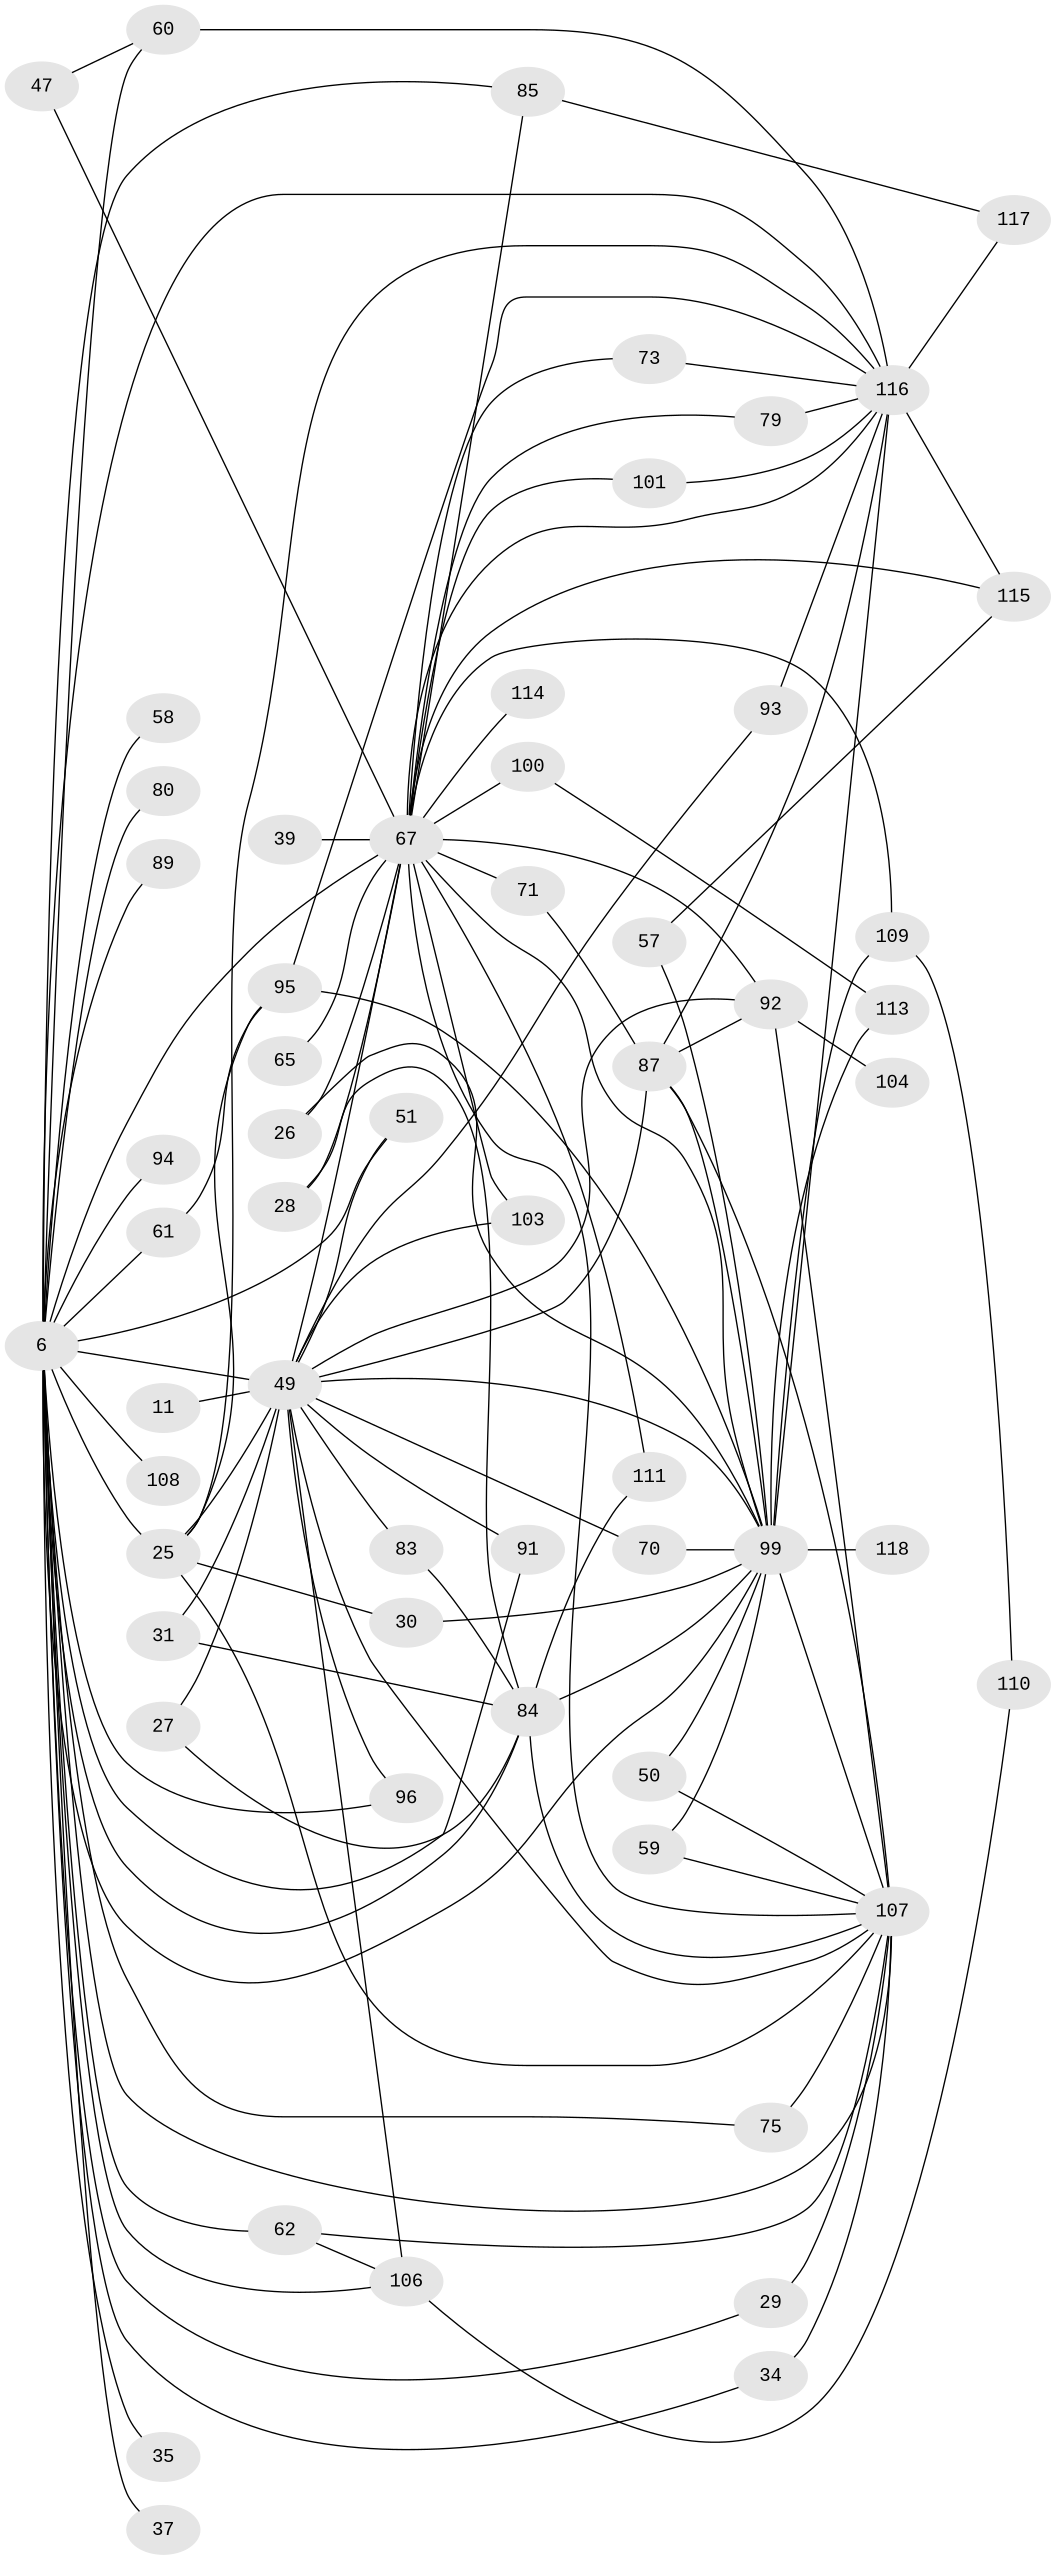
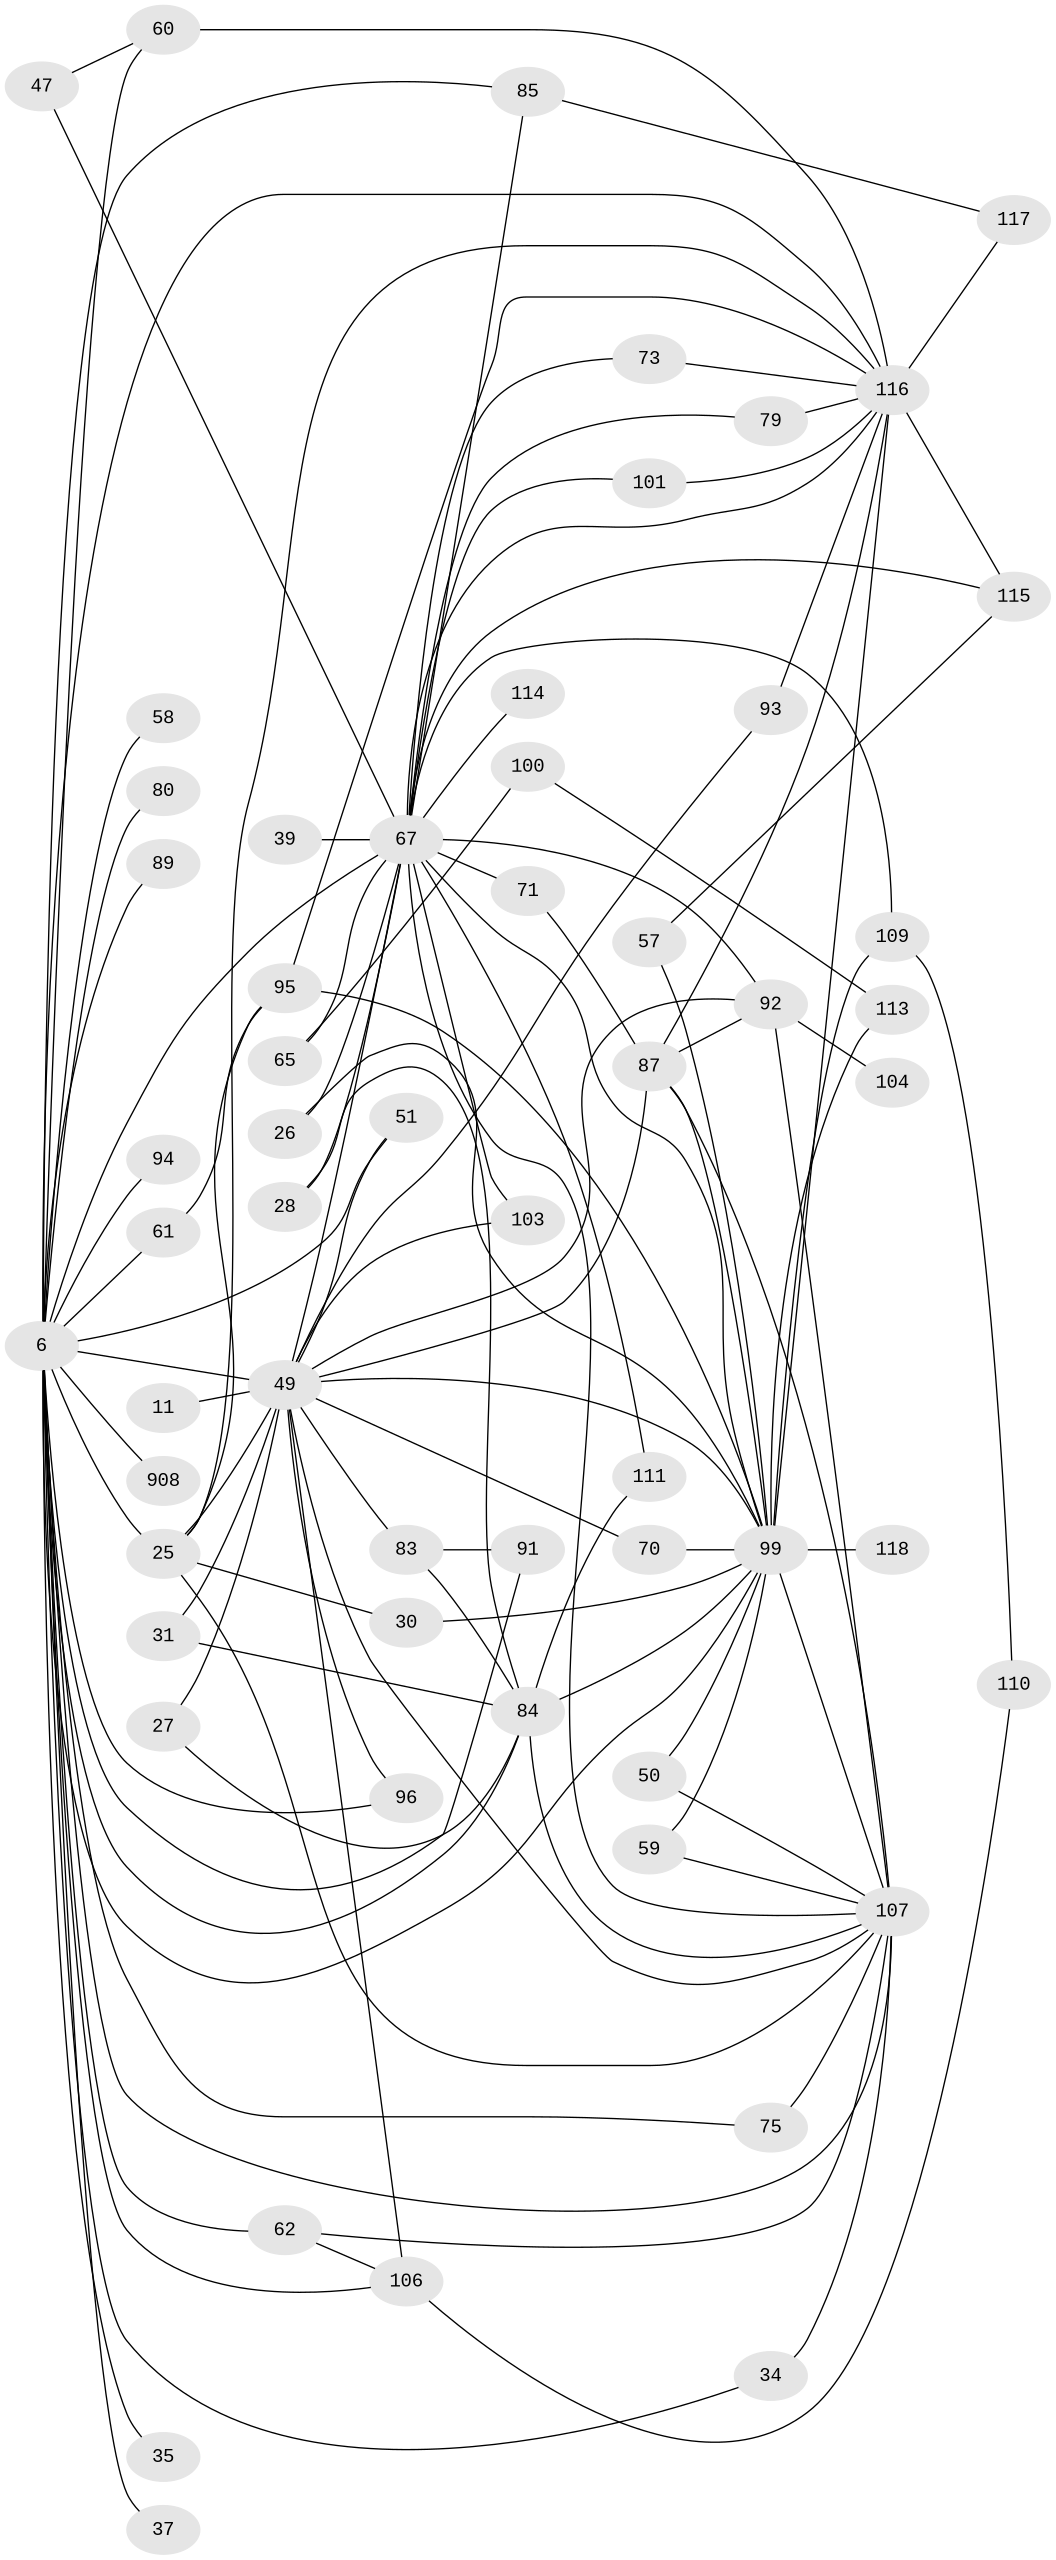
edge "100" -- "67": now "100" -- "65"
edge "49" -- "91": now "83" -- "91"
node "108": label "108" -> "908"
node "29": removed
